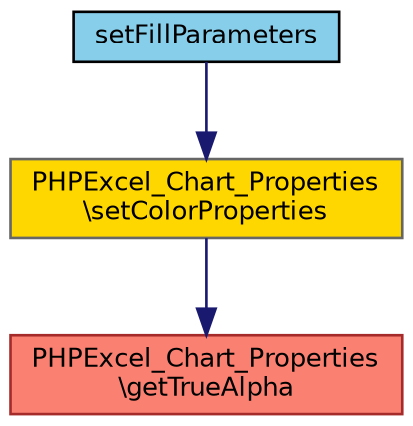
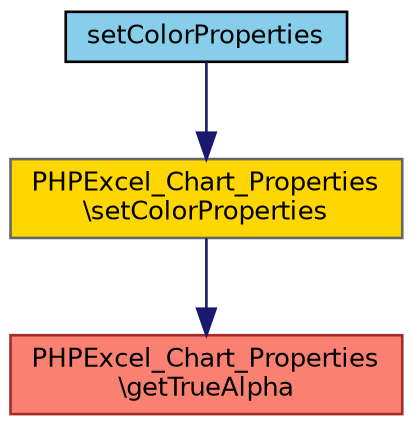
node "setFillParameters": label "setFillParameters" -> "setColorProperties"
